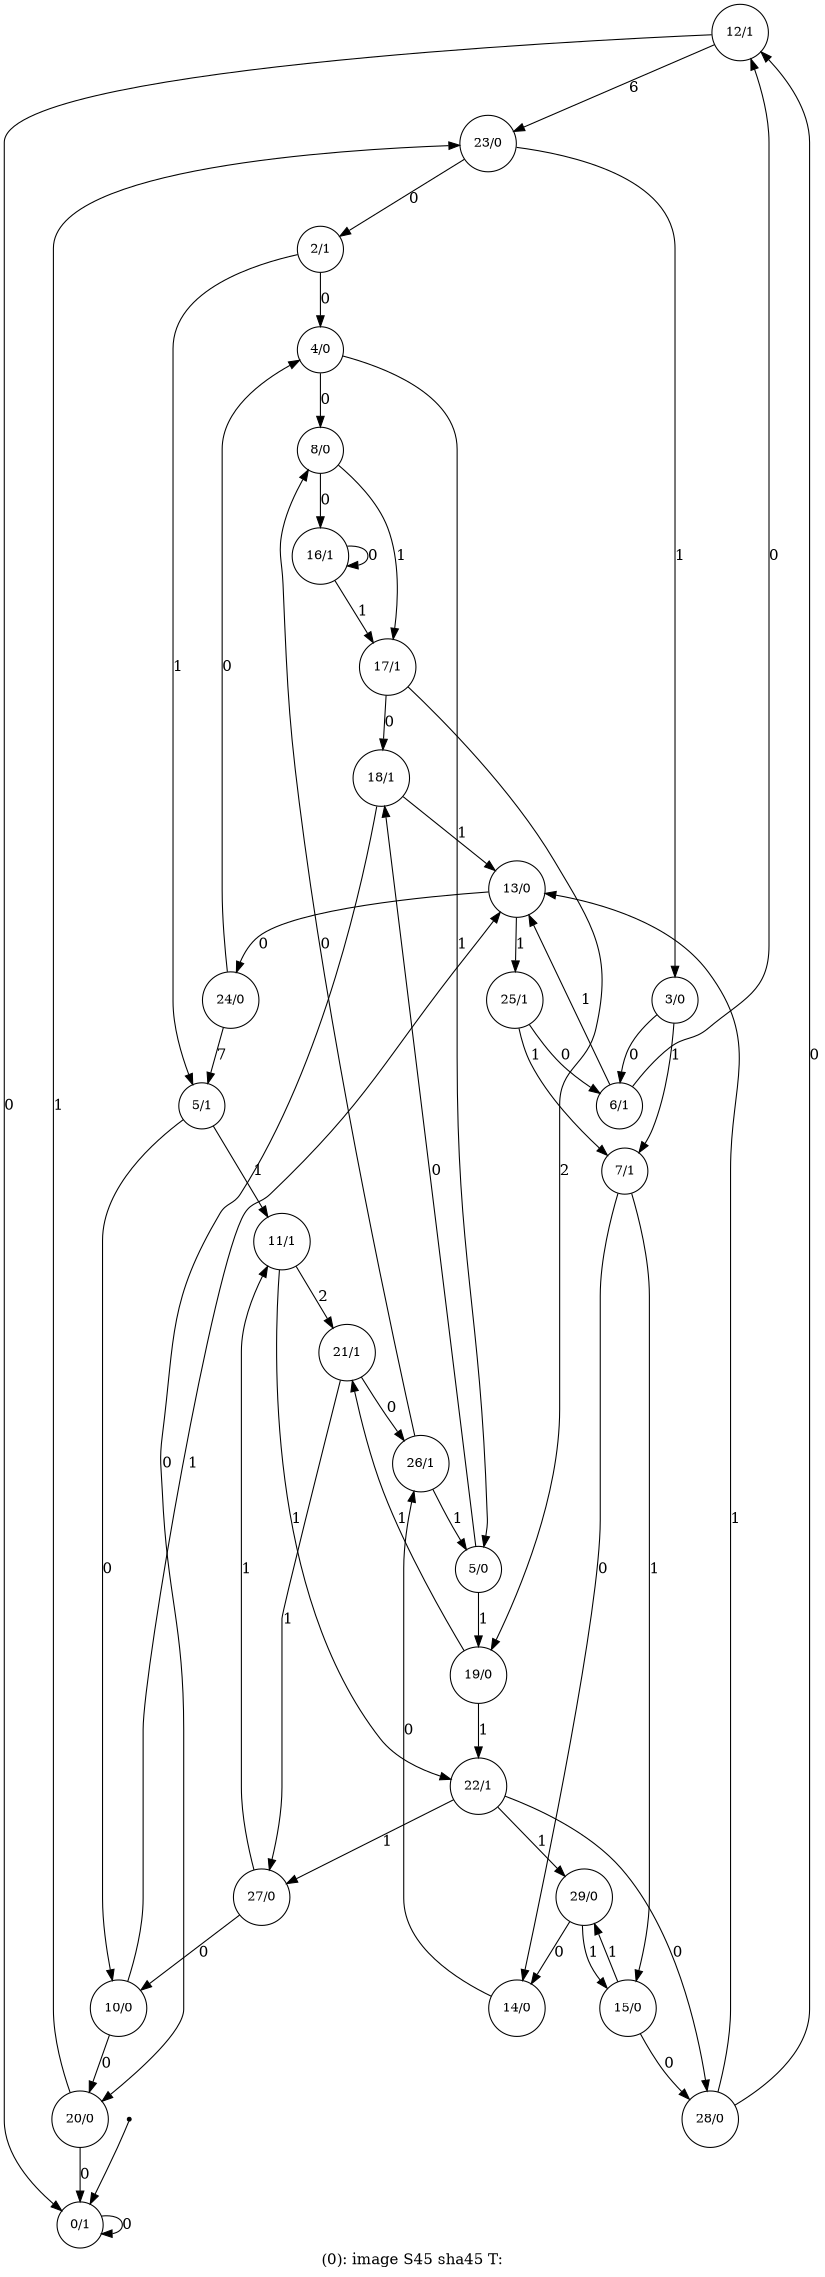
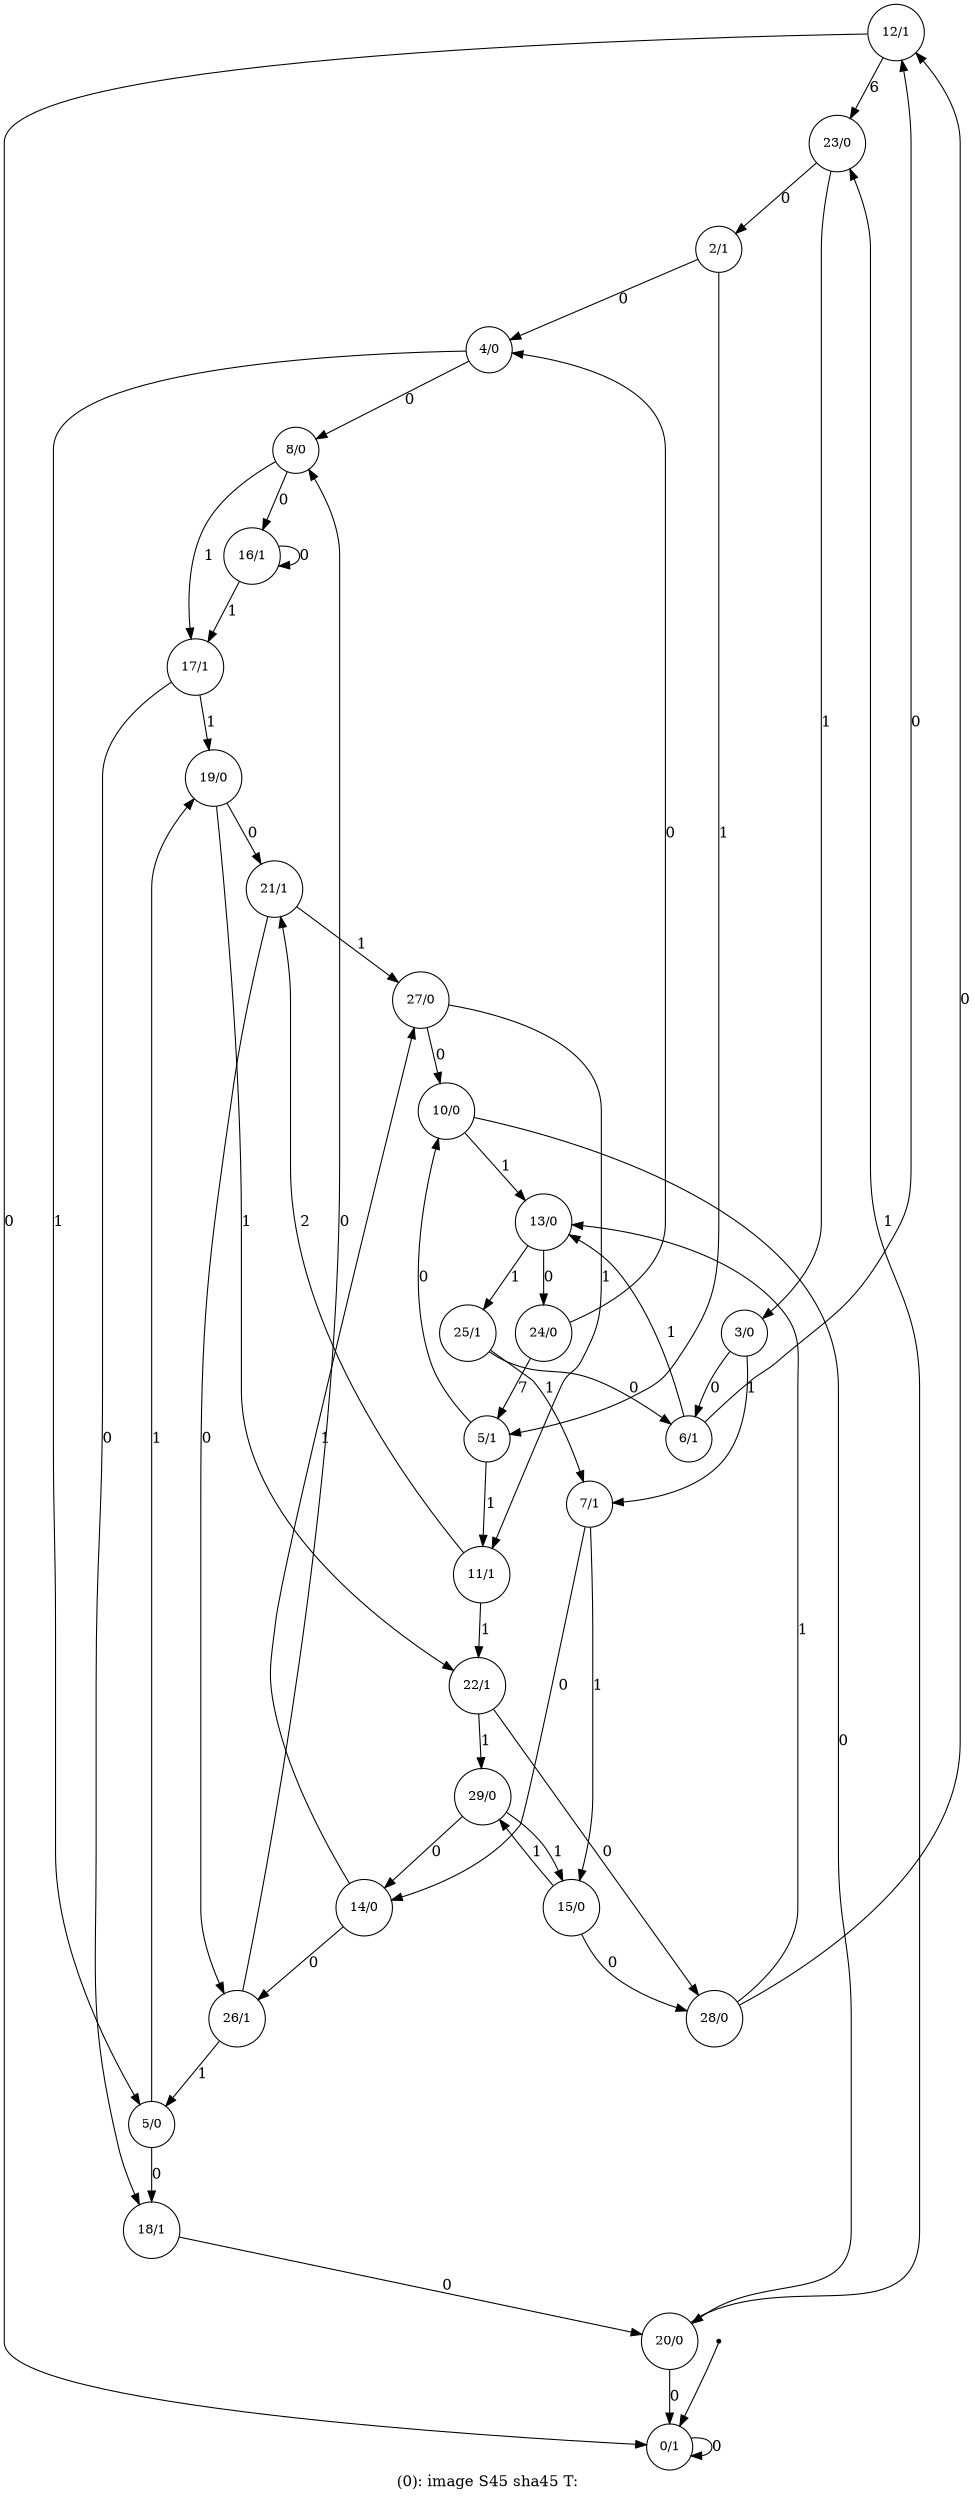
edge "18/1" -> "13/0": removed, label "1"
edge "17/1" -> "19/0": label "2" -> "1"
edge "19/0" -> "21/1": label "1" -> "0"
edge "22/1" -> "27/0": now "14/0" -> "27/0"
